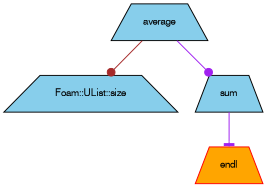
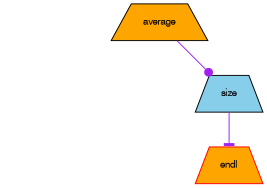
node "average": fillcolor skyblue -> orange
node "Foam::UList::size": removed
node "sum": label "sum" -> "size"
